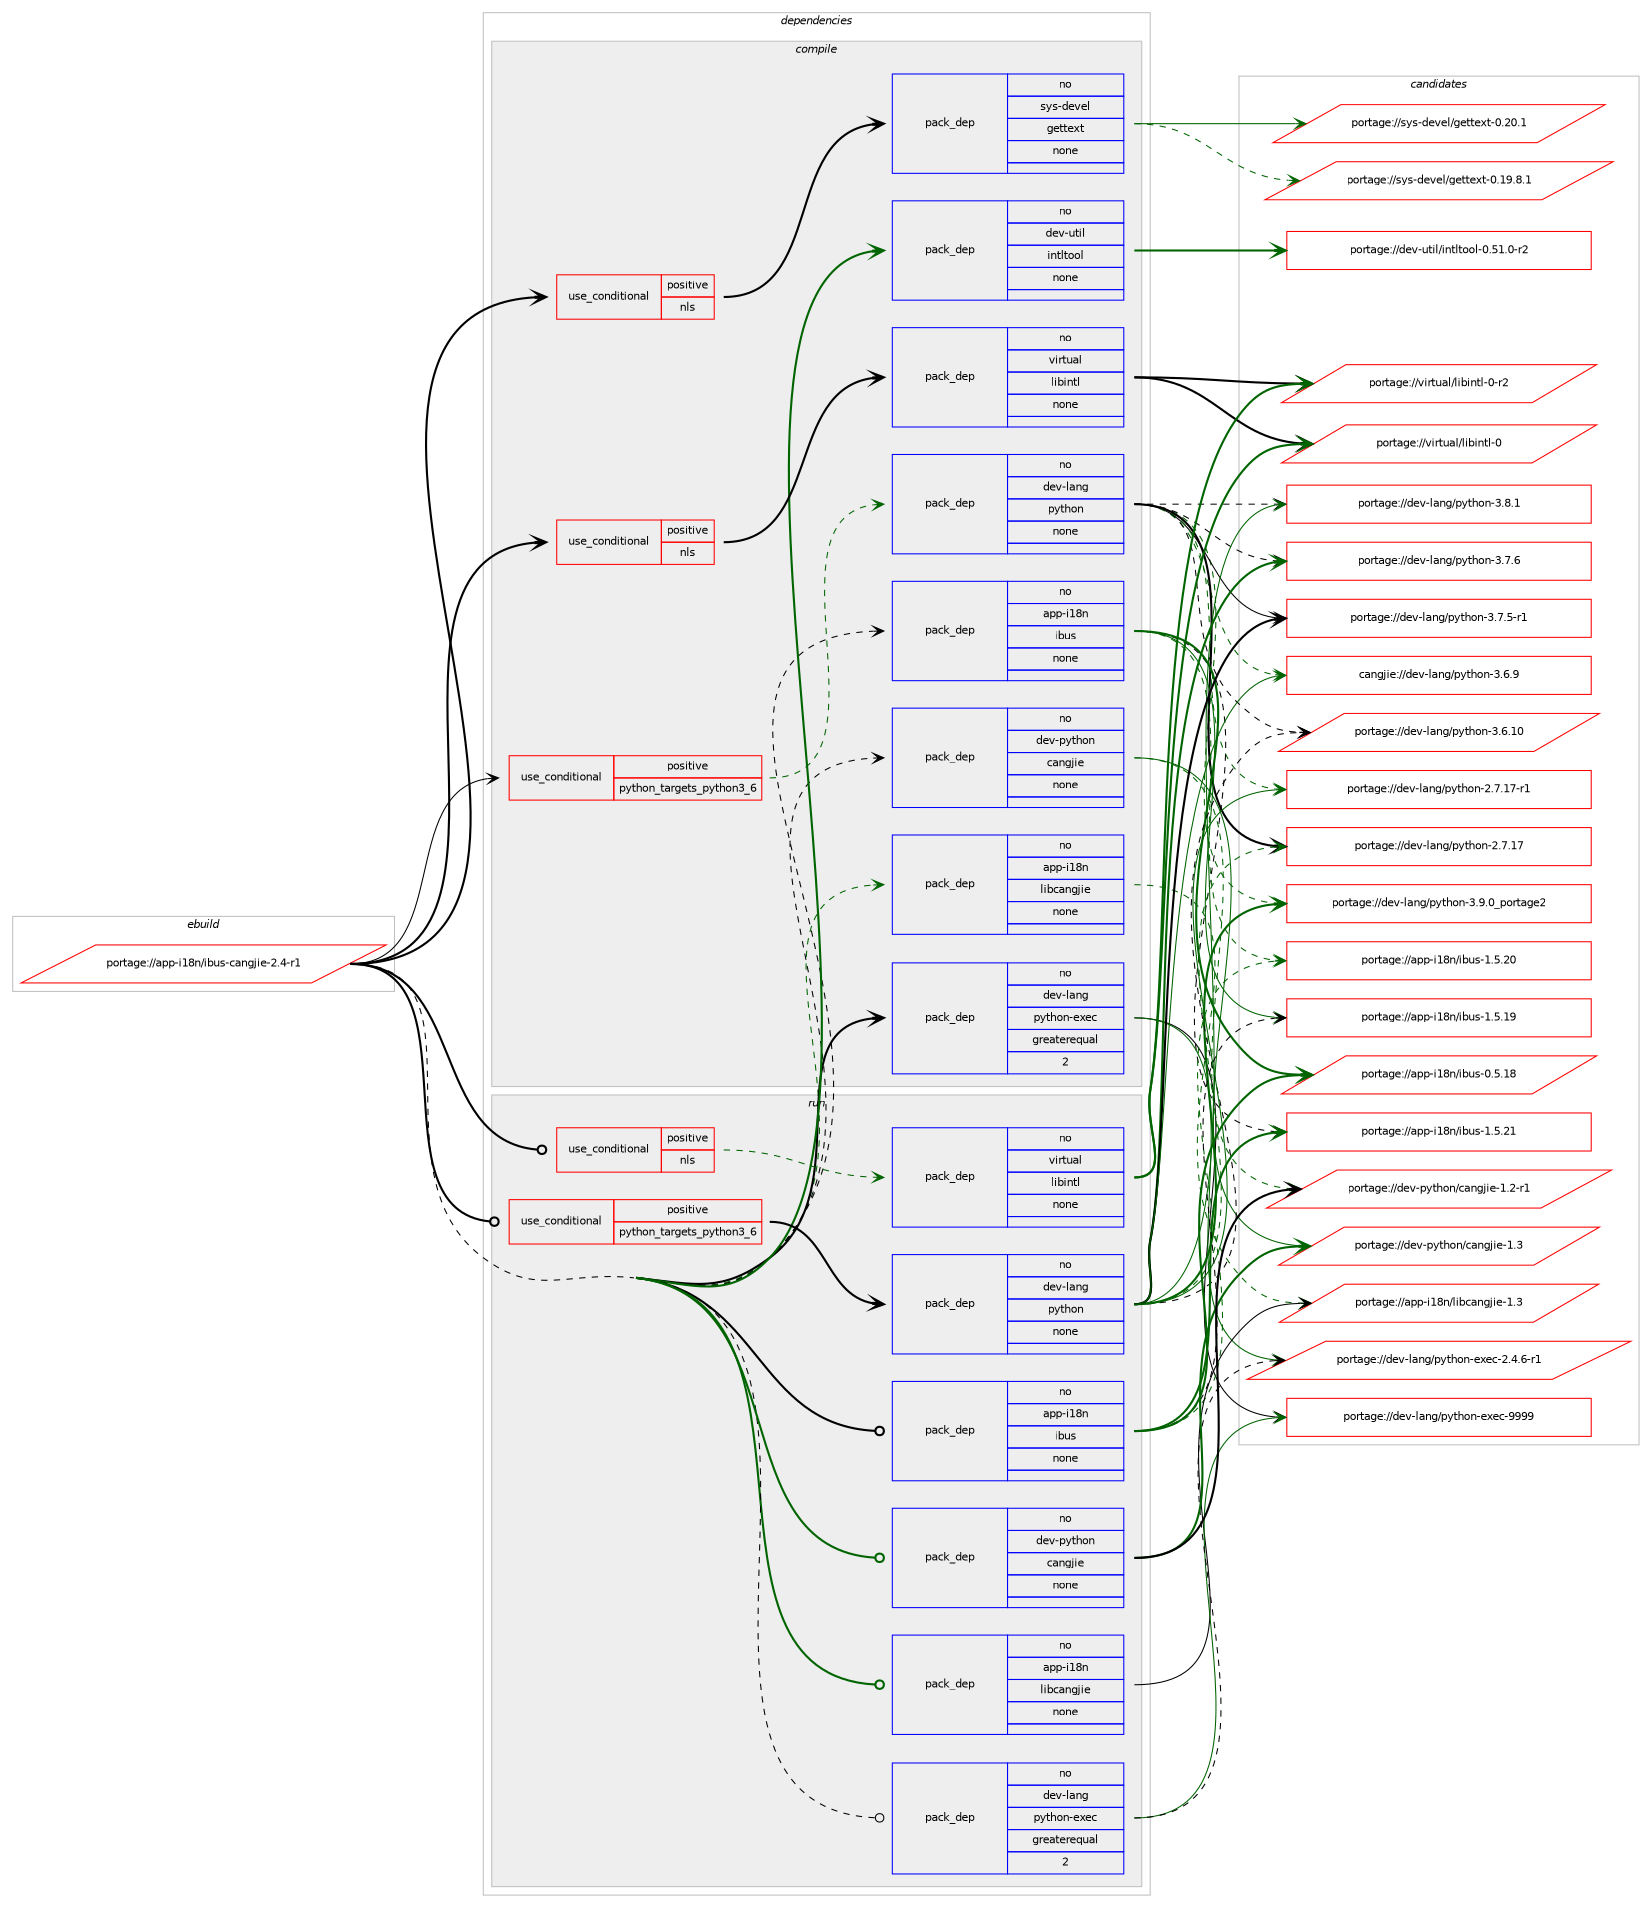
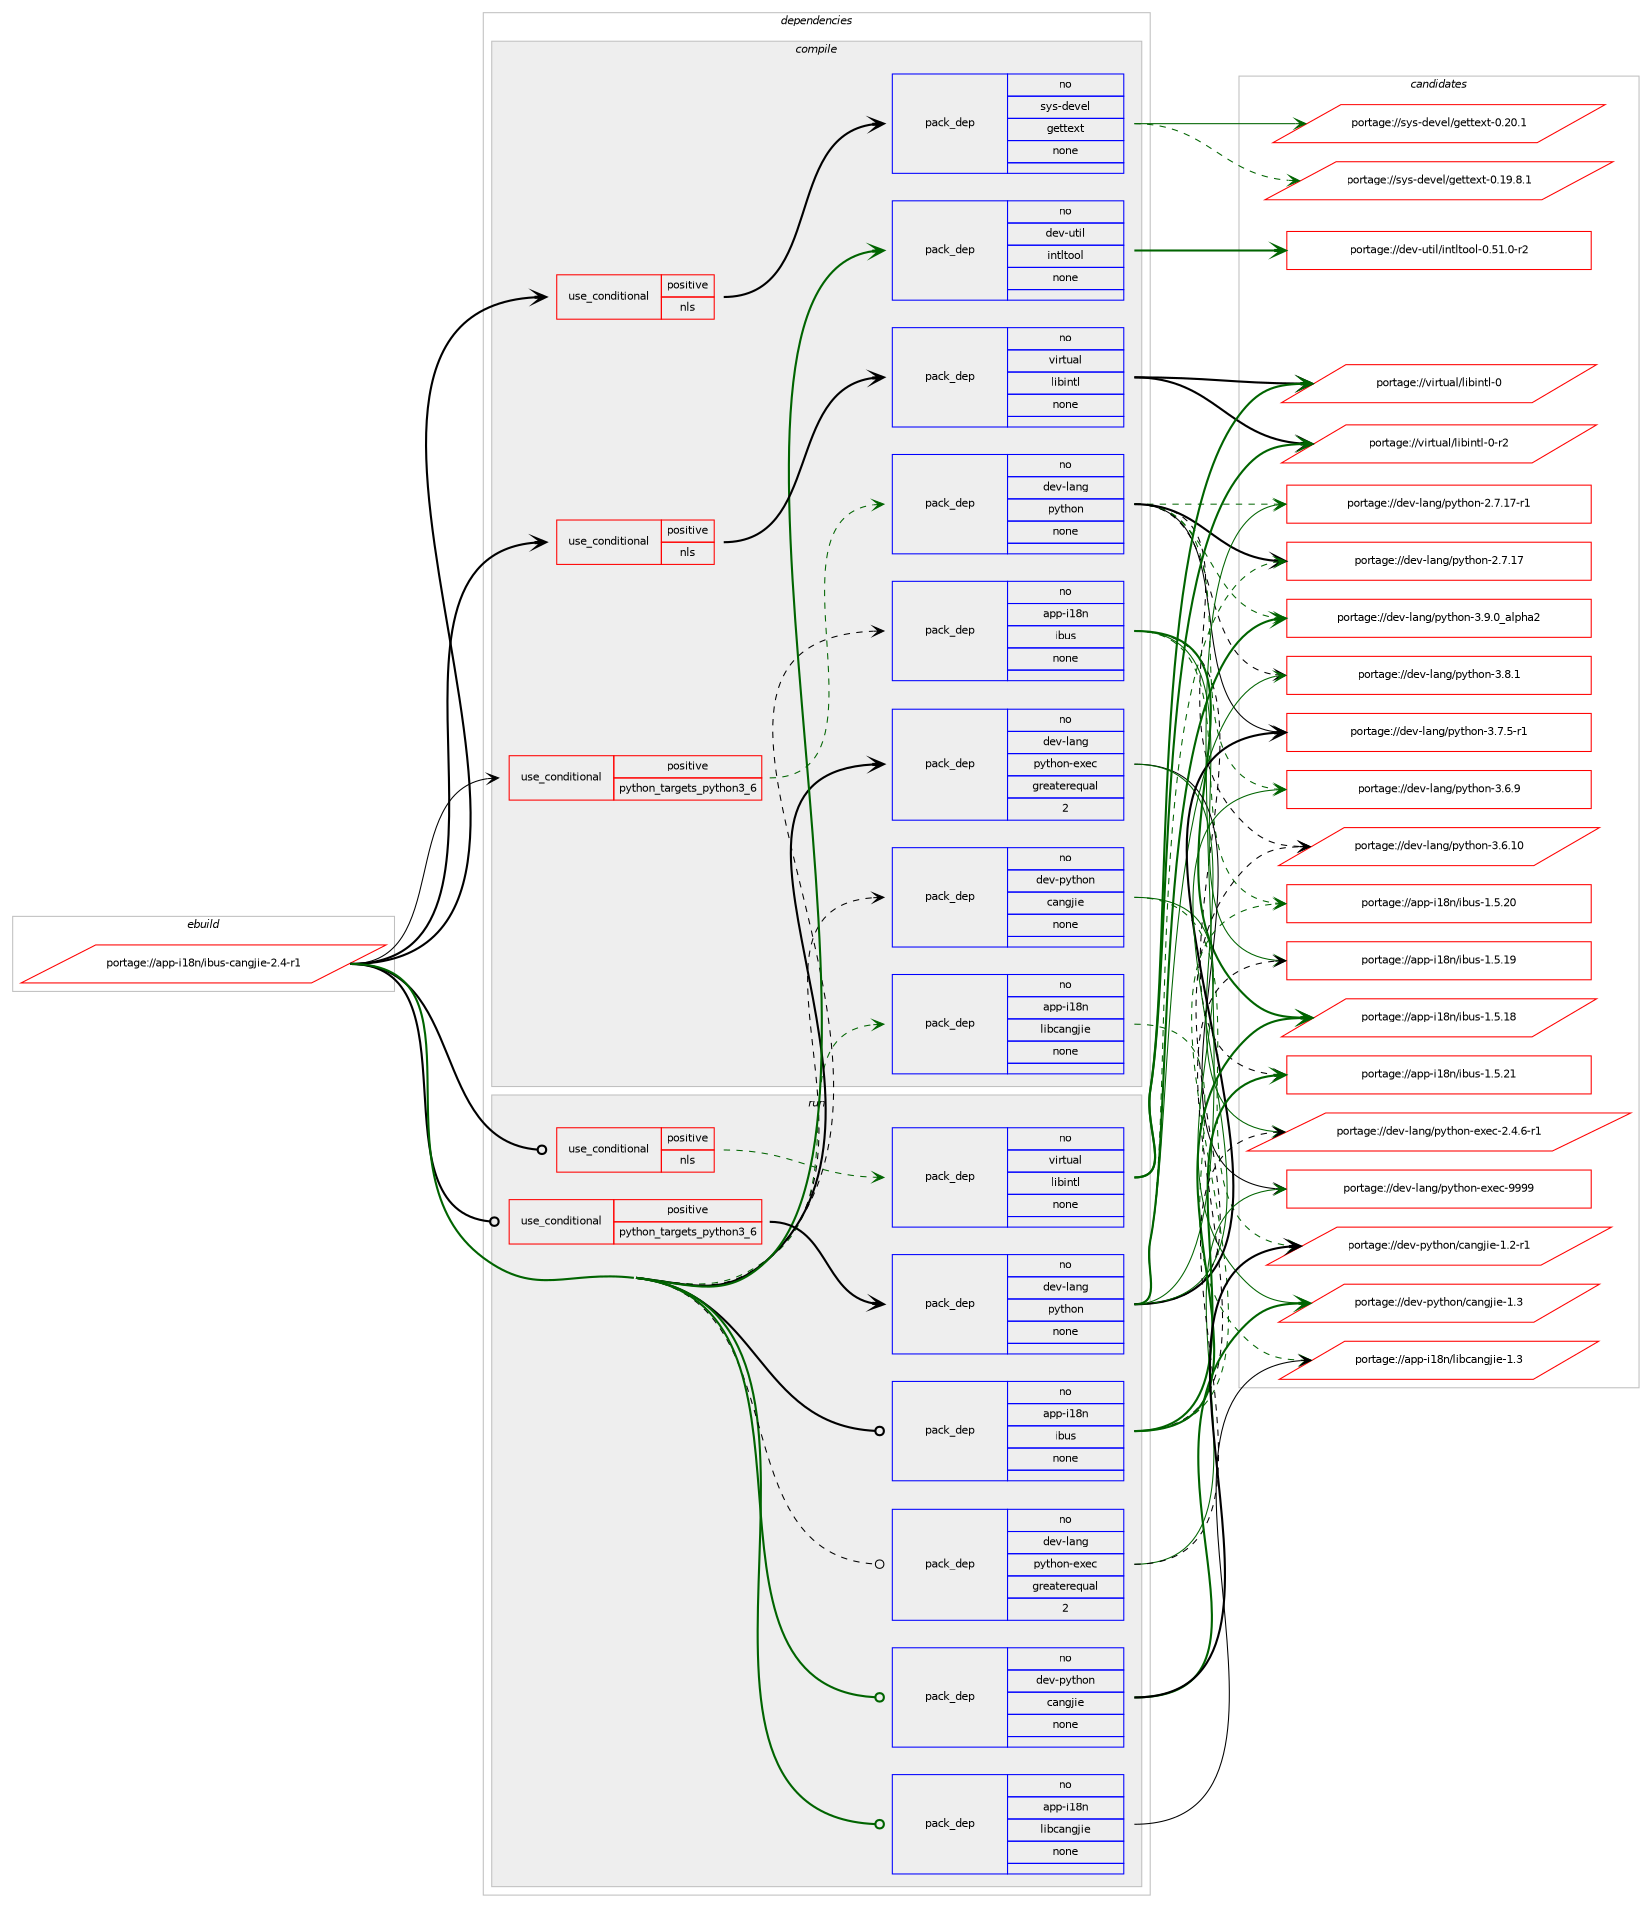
node "portage://dev-lang/python-3.7.6": removed
node "cangjie://dev-lang/python-3.6.9": label "cangjie://dev-lang/python-3.6.9" -> "portage://dev-lang/python-3.6.9"
node "portage://dev-lang/python-3.9.0_portage2": label "portage://dev-lang/python-3.9.0_portage2" -> "portage://dev-lang/python-3.9.0_alpha2"
node "portage://app-i18n/ibus-0.5.18": label "portage://app-i18n/ibus-0.5.18" -> "portage://app-i18n/ibus-1.5.18"
